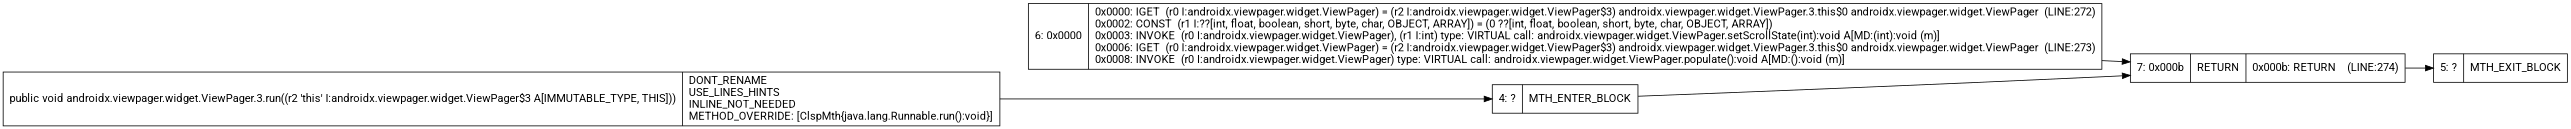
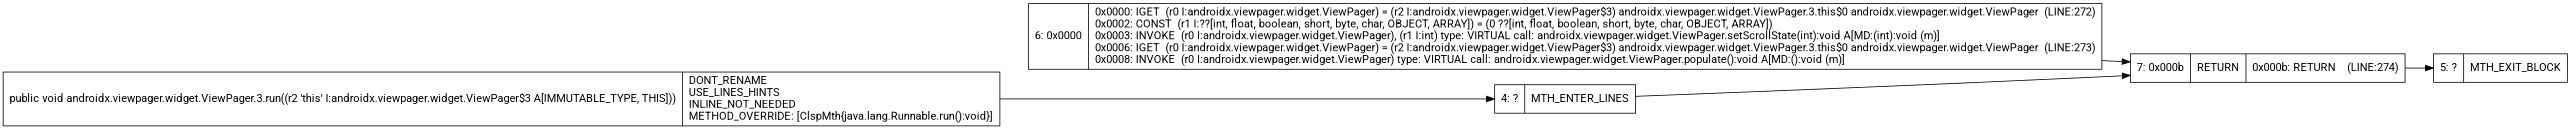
node "4: ?": text "MTH_ENTER_BLOCK" -> "MTH_ENTER_LINES"
